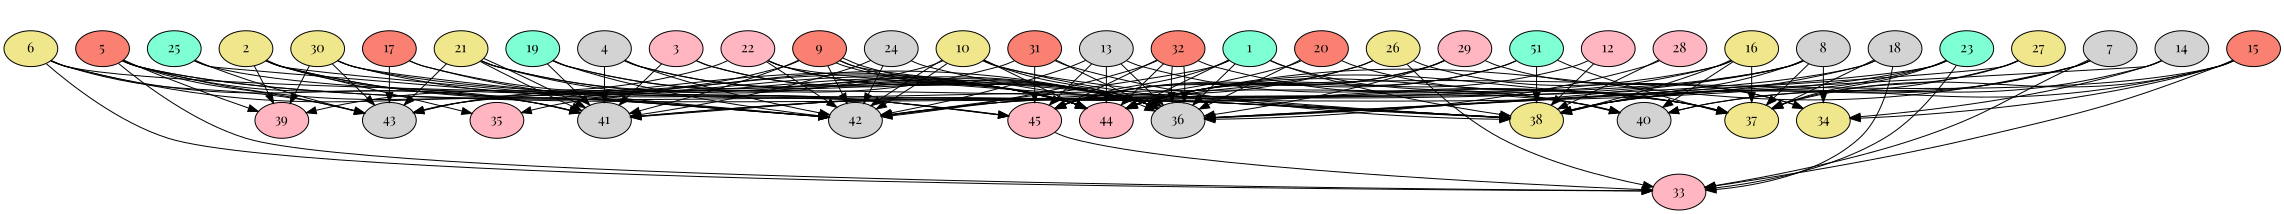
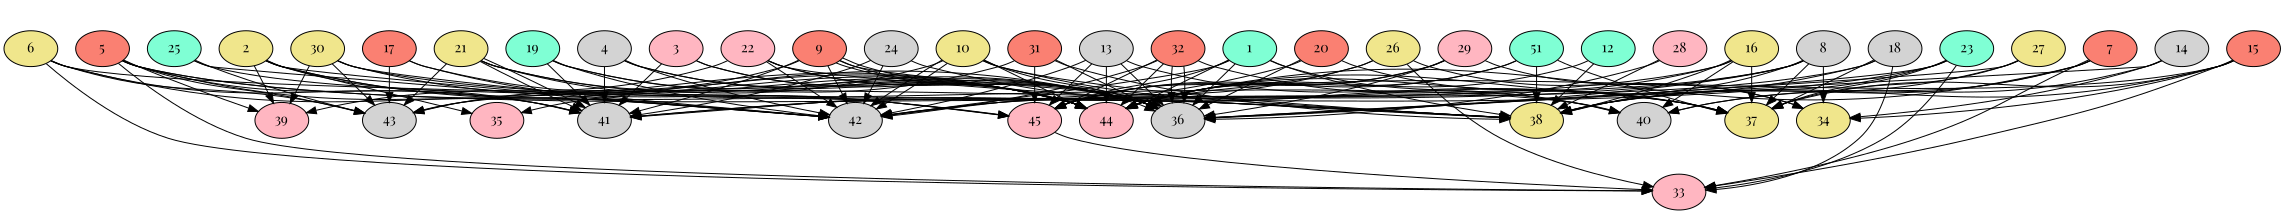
node "12": fillcolor lightpink -> aquamarine
node "7": fillcolor lightgrey -> salmon
